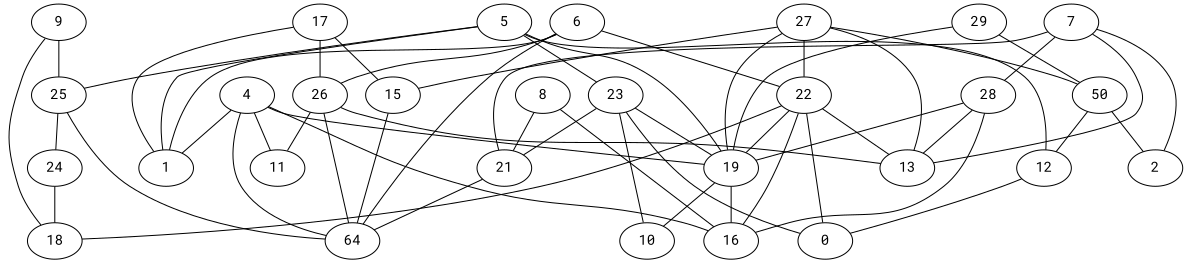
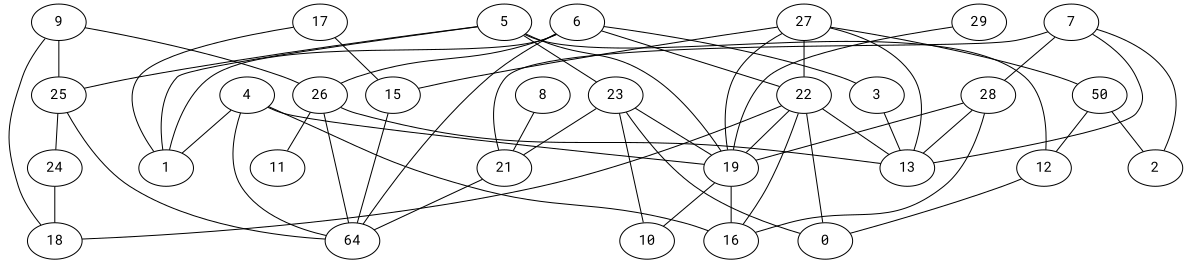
edge "17" -- "26": now "9" -- "26"
edge "29" -- "50": removed
node "3": added
edge "4" -- "11": removed
edge "8" -- "16": removed
